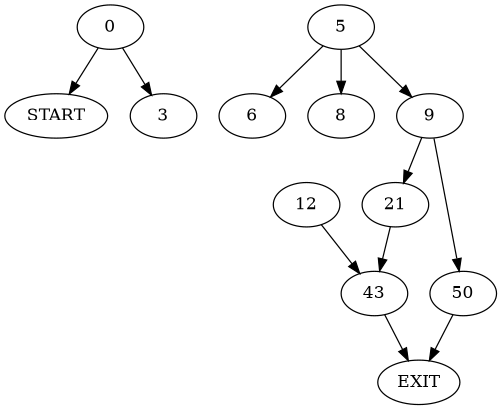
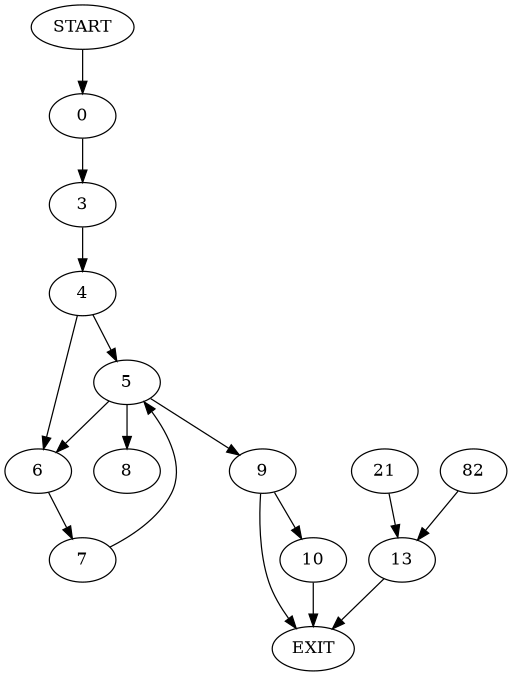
edge "0" -> "START": reversed
edge "9" -> "21": now "9" -> "EXIT"
node "12": label "12" -> "82"
node "4": added
node "43": label "43" -> "13"
node "50": label "50" -> "10"
node "7": added
